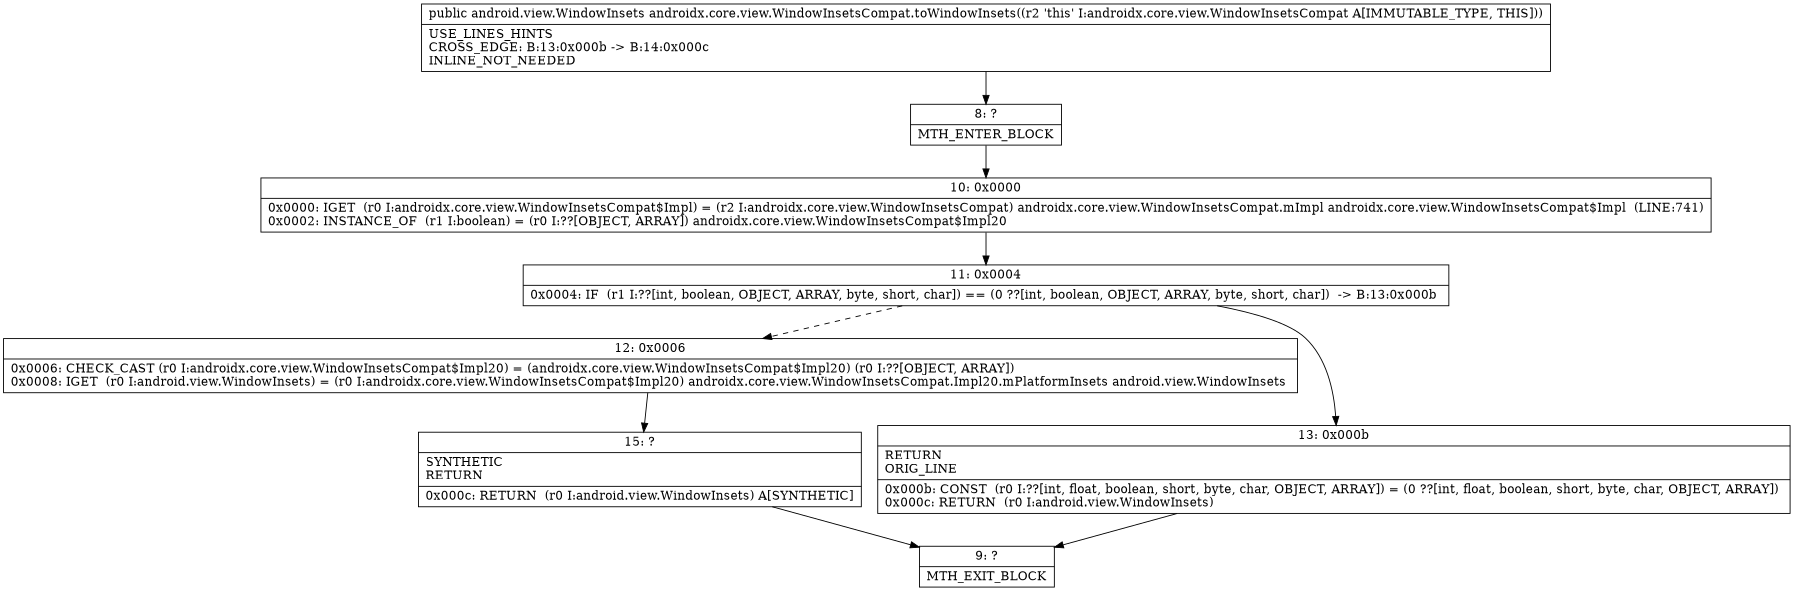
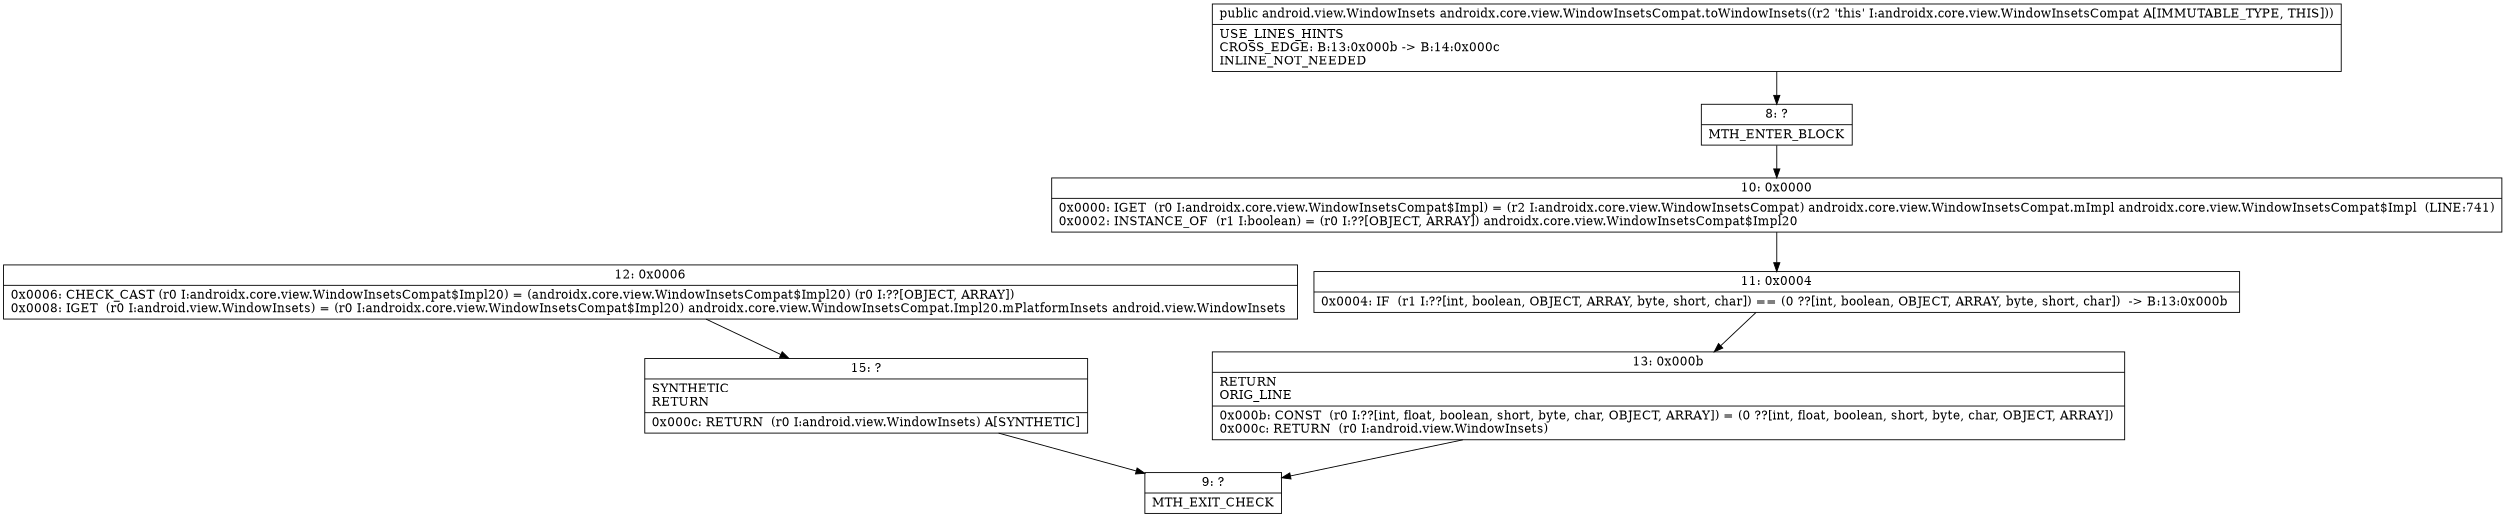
edge "11: 0x0004" -> "12: 0x0006": removed
node "9: ?": text "MTH_EXIT_BLOCK" -> "MTH_EXIT_CHECK"
